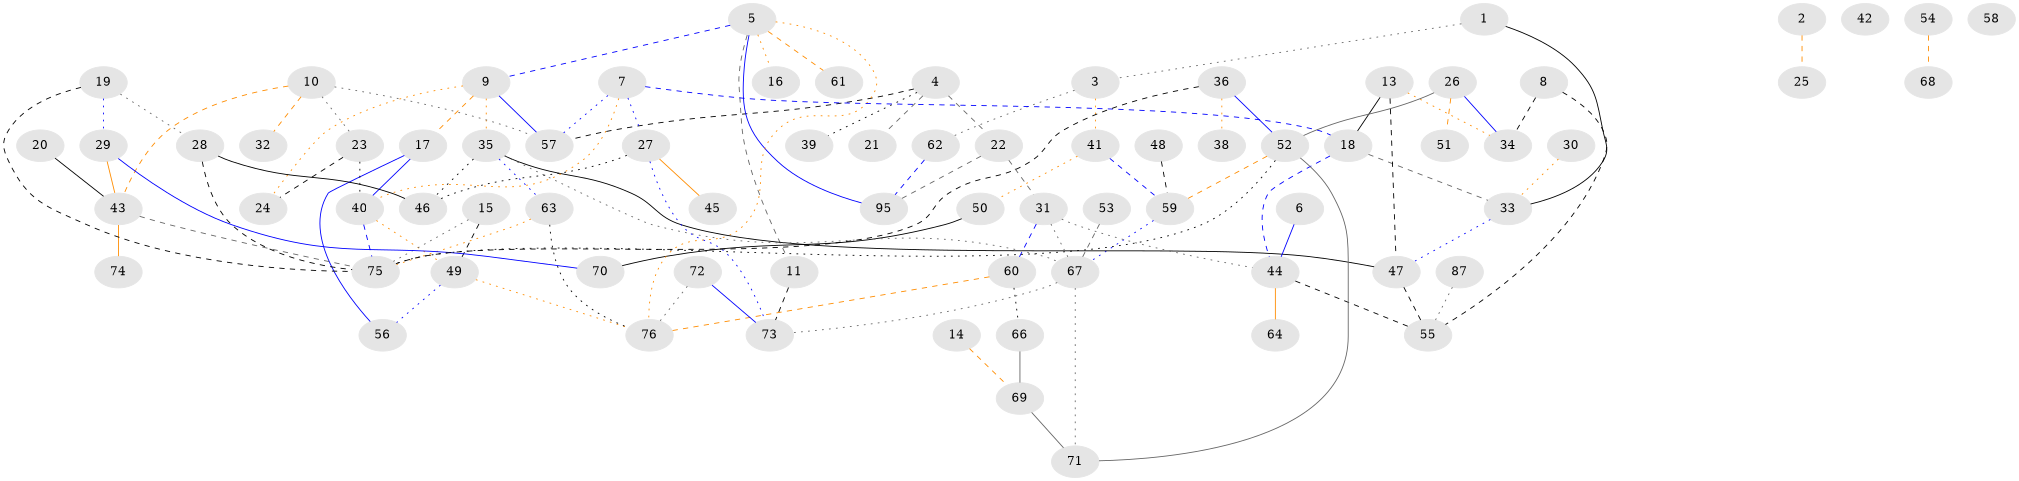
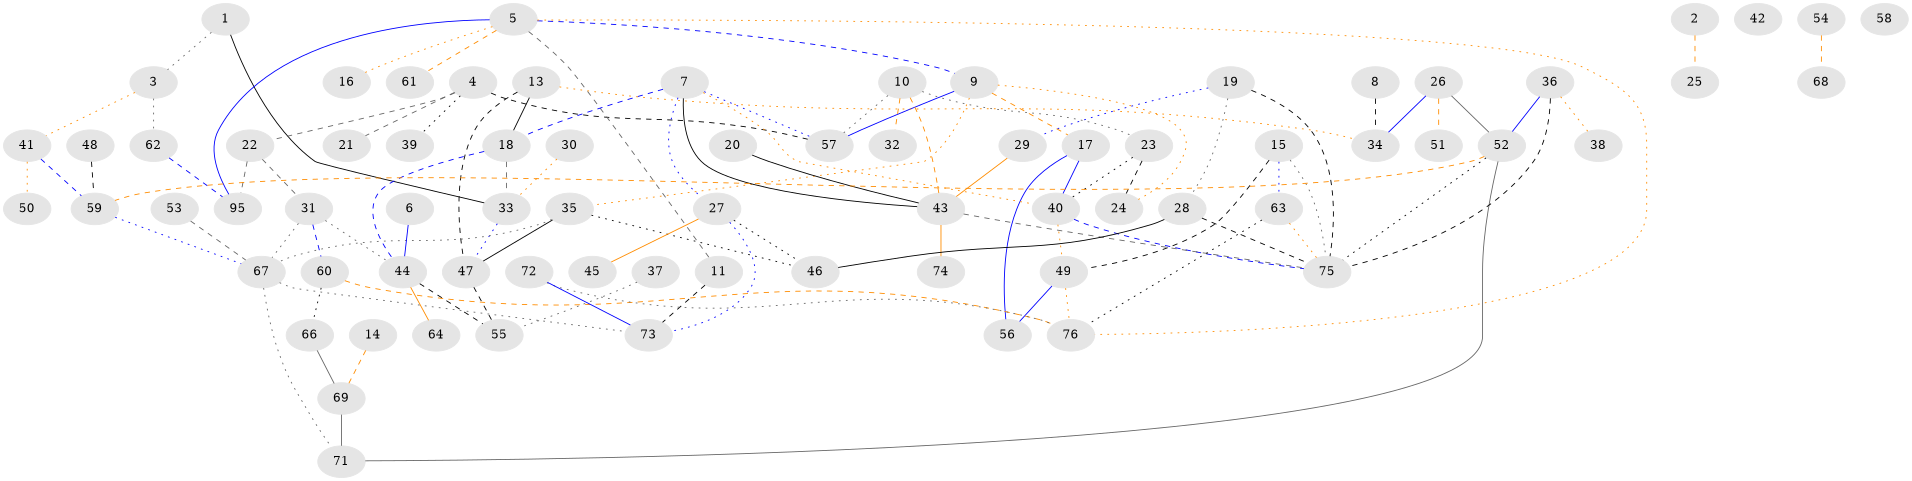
edge "35" -- "63": now "15" -- "63"
edge "7" -- "43": added
edge "8" -- "55": removed
node "70": removed
node "87": label "87" -> "37"
edge "49" -- "56": style dotted -> solid
